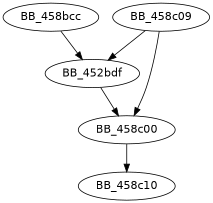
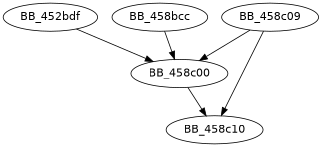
edge "BB_458bcc" -> "BB_452bdf": now "BB_458bcc" -> "BB_458c00"
edge "BB_458c09" -> "BB_452bdf": now "BB_458c09" -> "BB_458c10"
